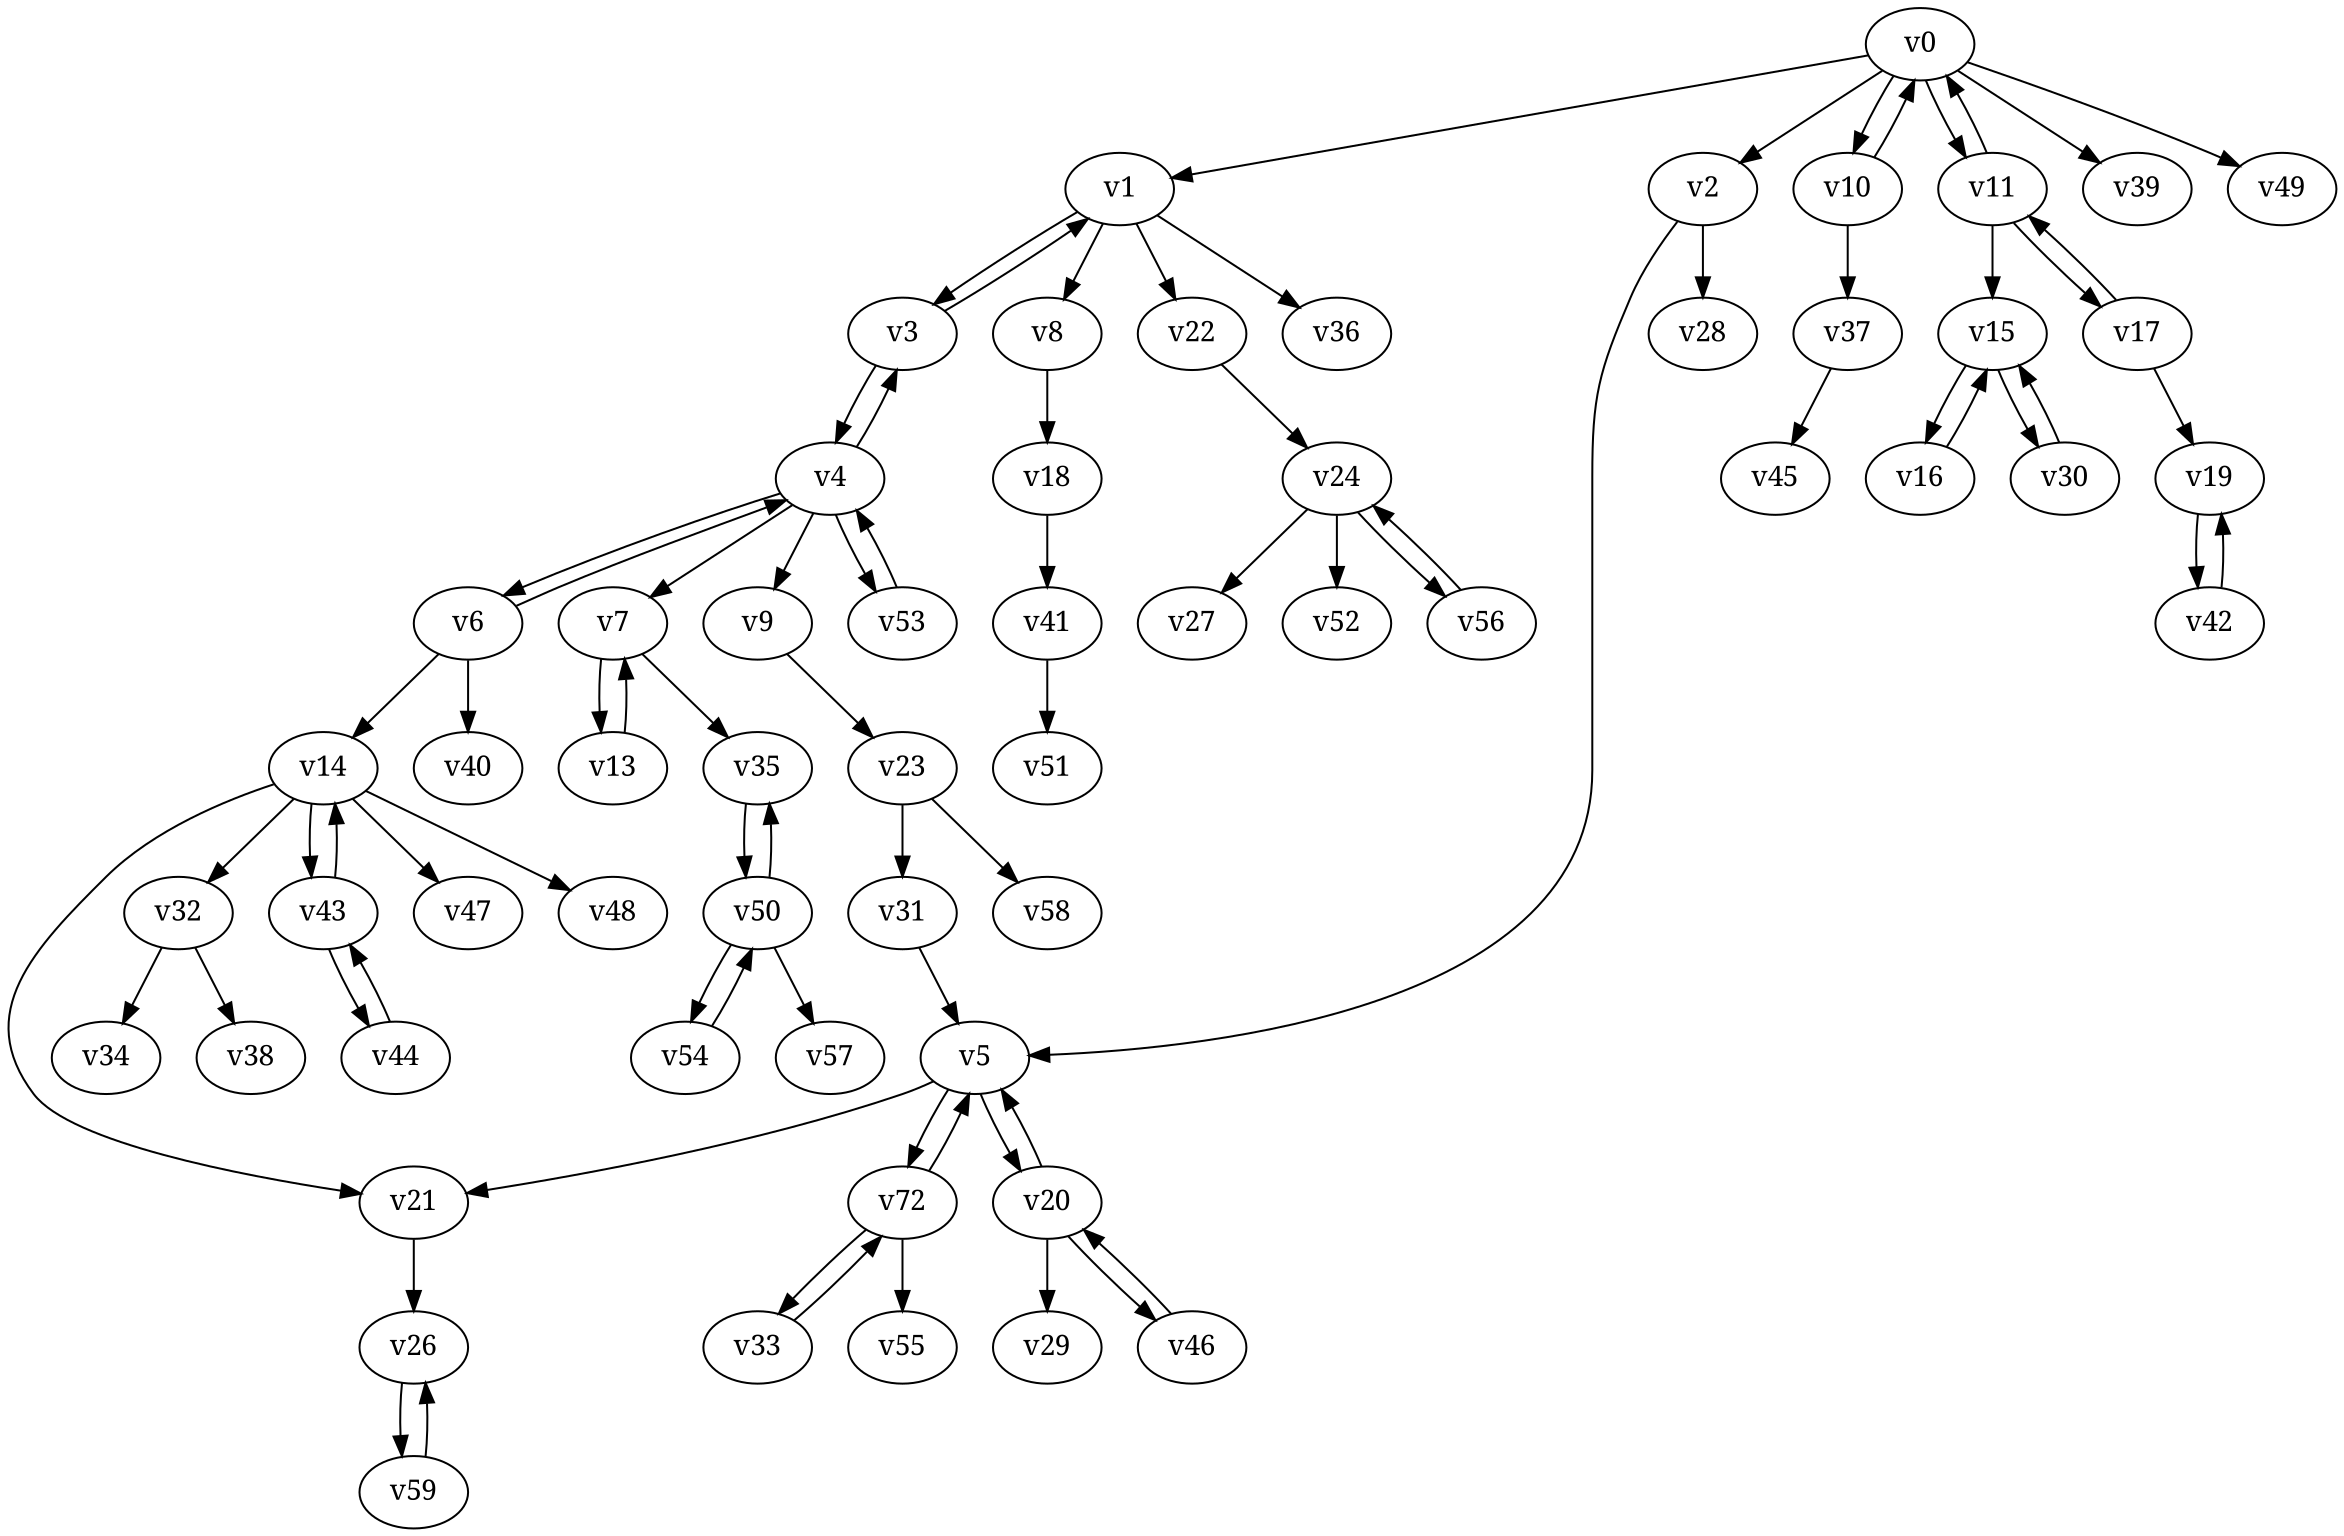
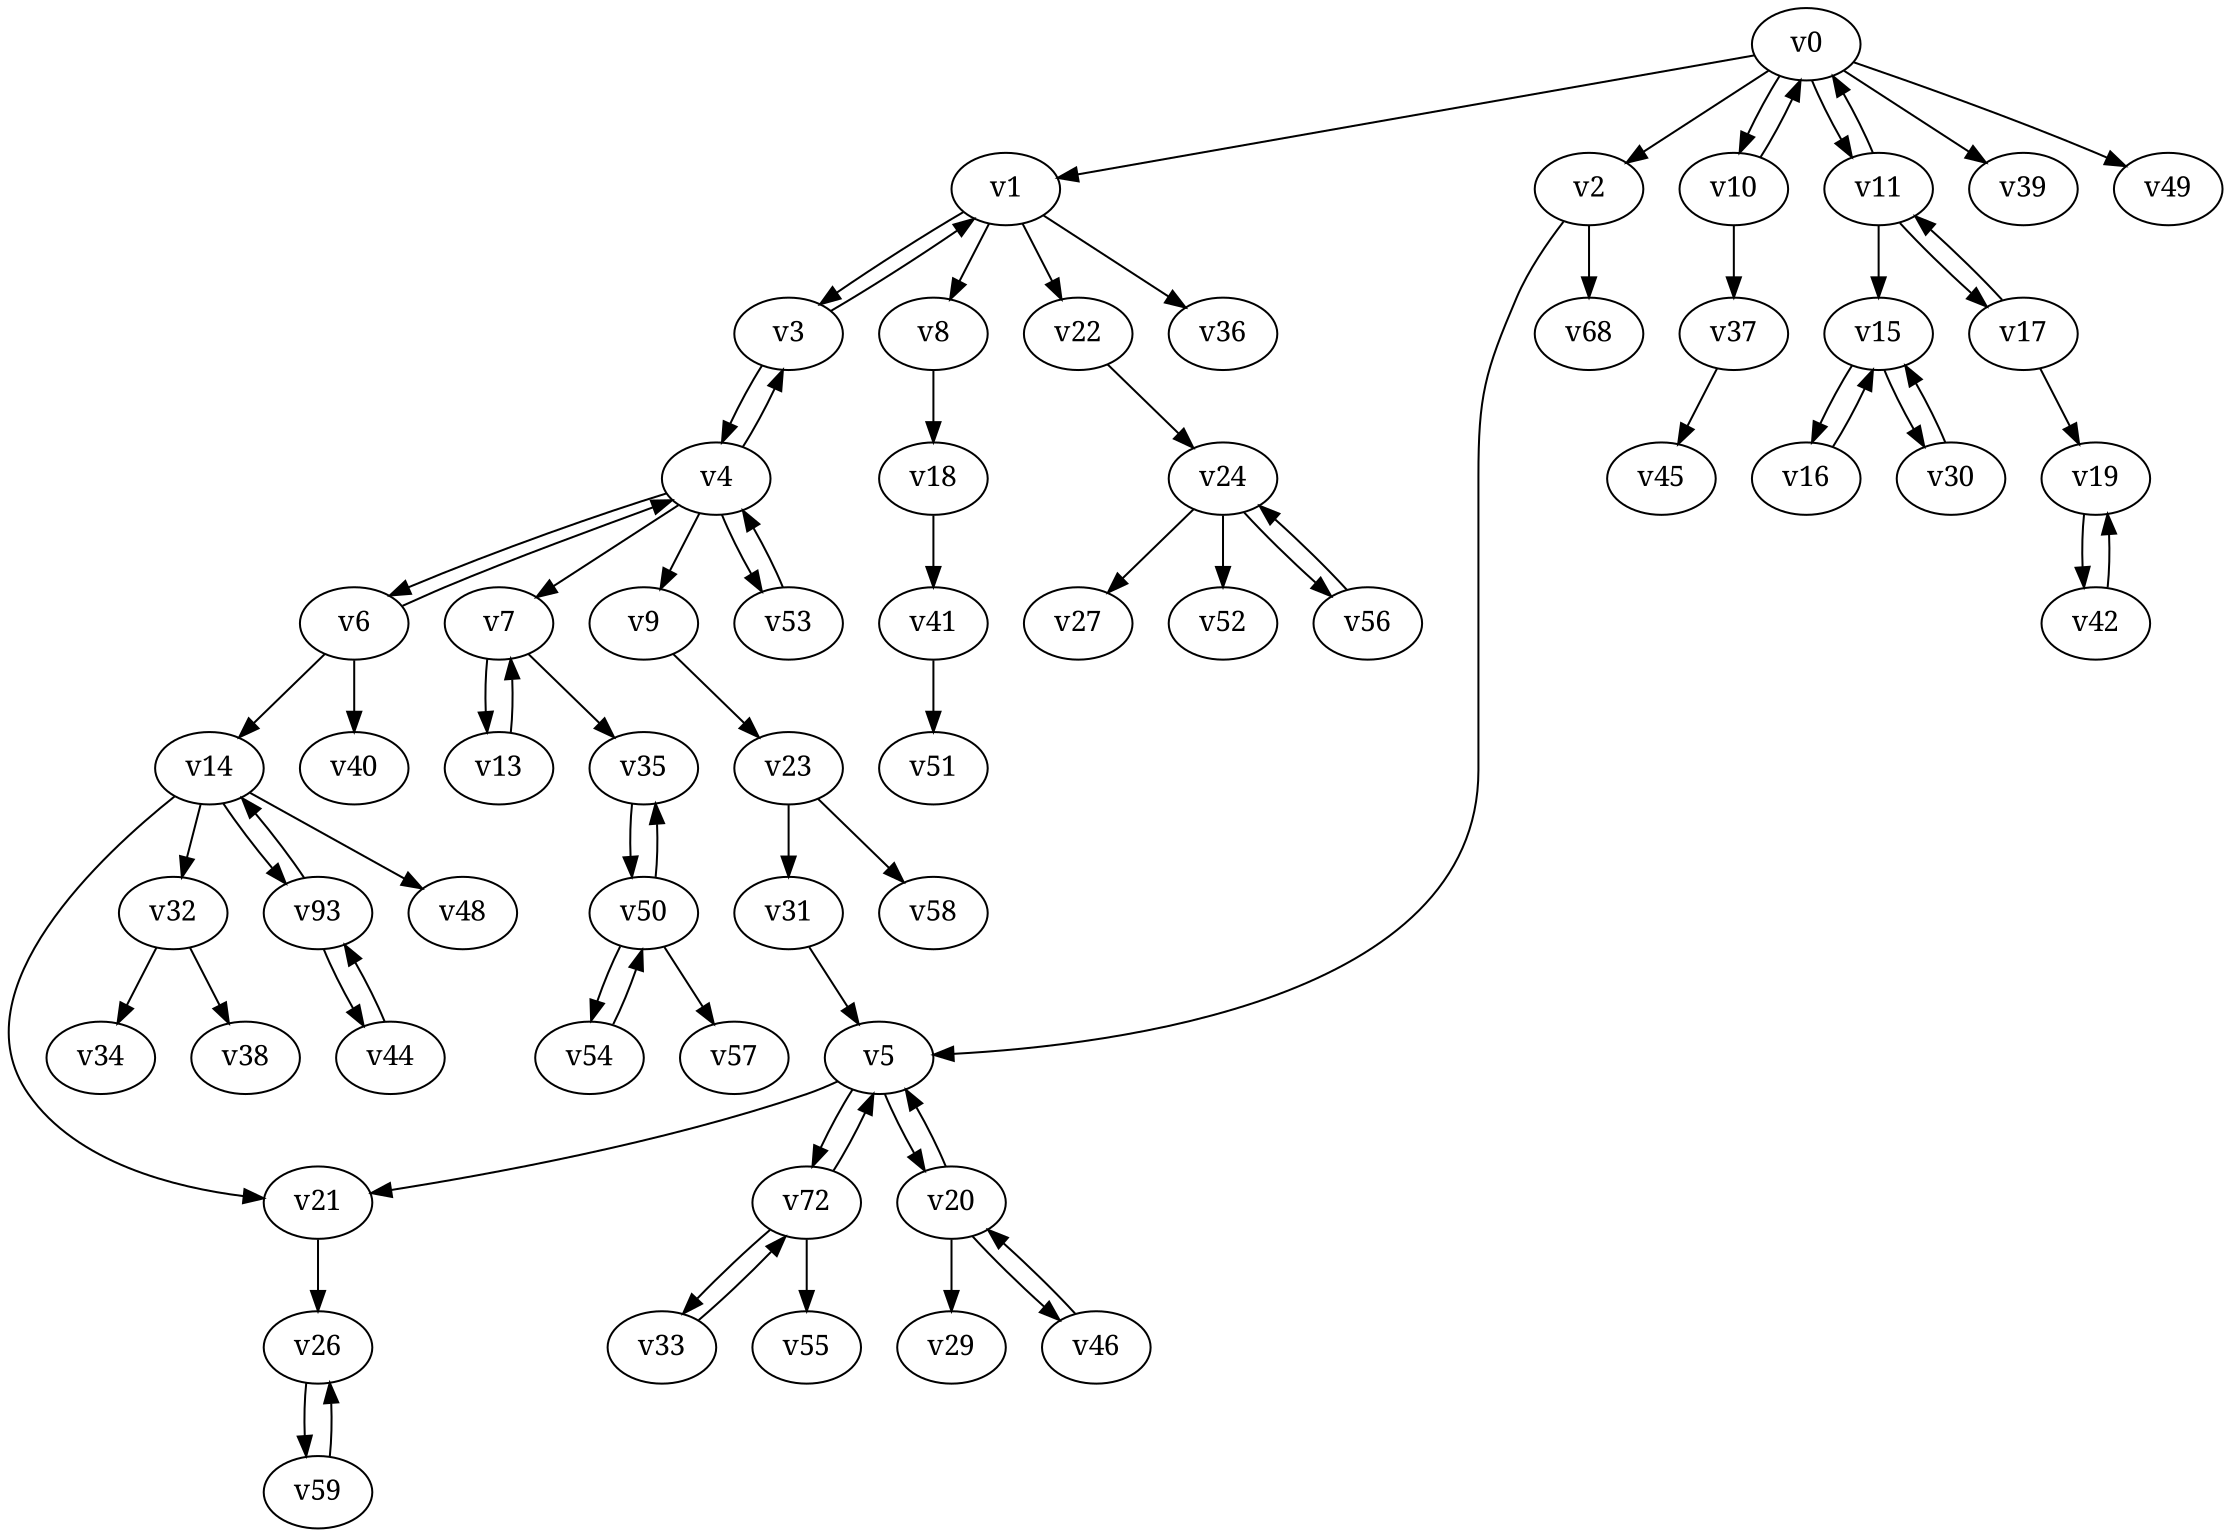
node "v28": label "v28" -> "v68"
node "v43": label "v43" -> "v93"
node "v47": removed
